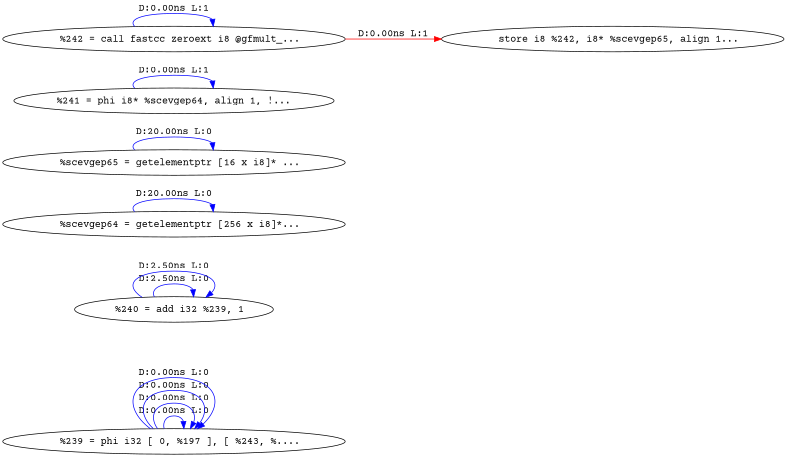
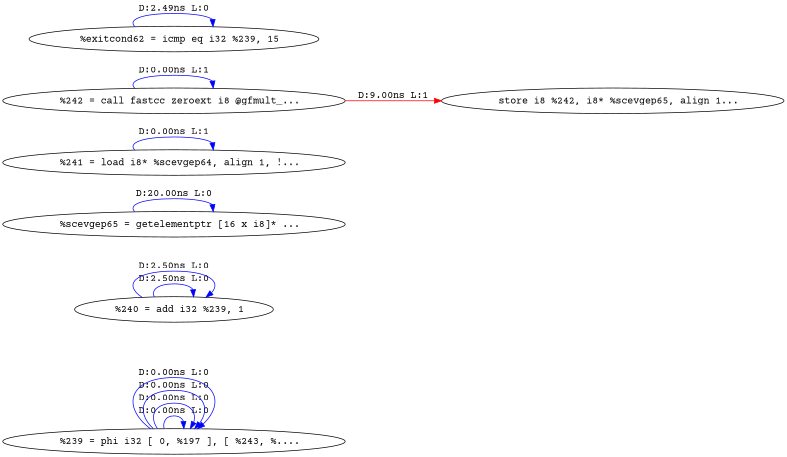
edge "%242 = call fastcc zeroext i8 @gfmult_..." -> "store i8 %242, i8* %scevgep65, align 1...": label "D:0.00ns L:1" -> "D:9.00ns L:1"
node "%exitcond62 = icmp eq i32 %239, 15": added
node "%241 = phi i8* %scevgep64, align 1, !...": label "%241 = phi i8* %scevgep64, align 1, !..." -> "%241 = load i8* %scevgep64, align 1, !..."
node "%scevgep64 = getelementptr [256 x i8]*...": removed
